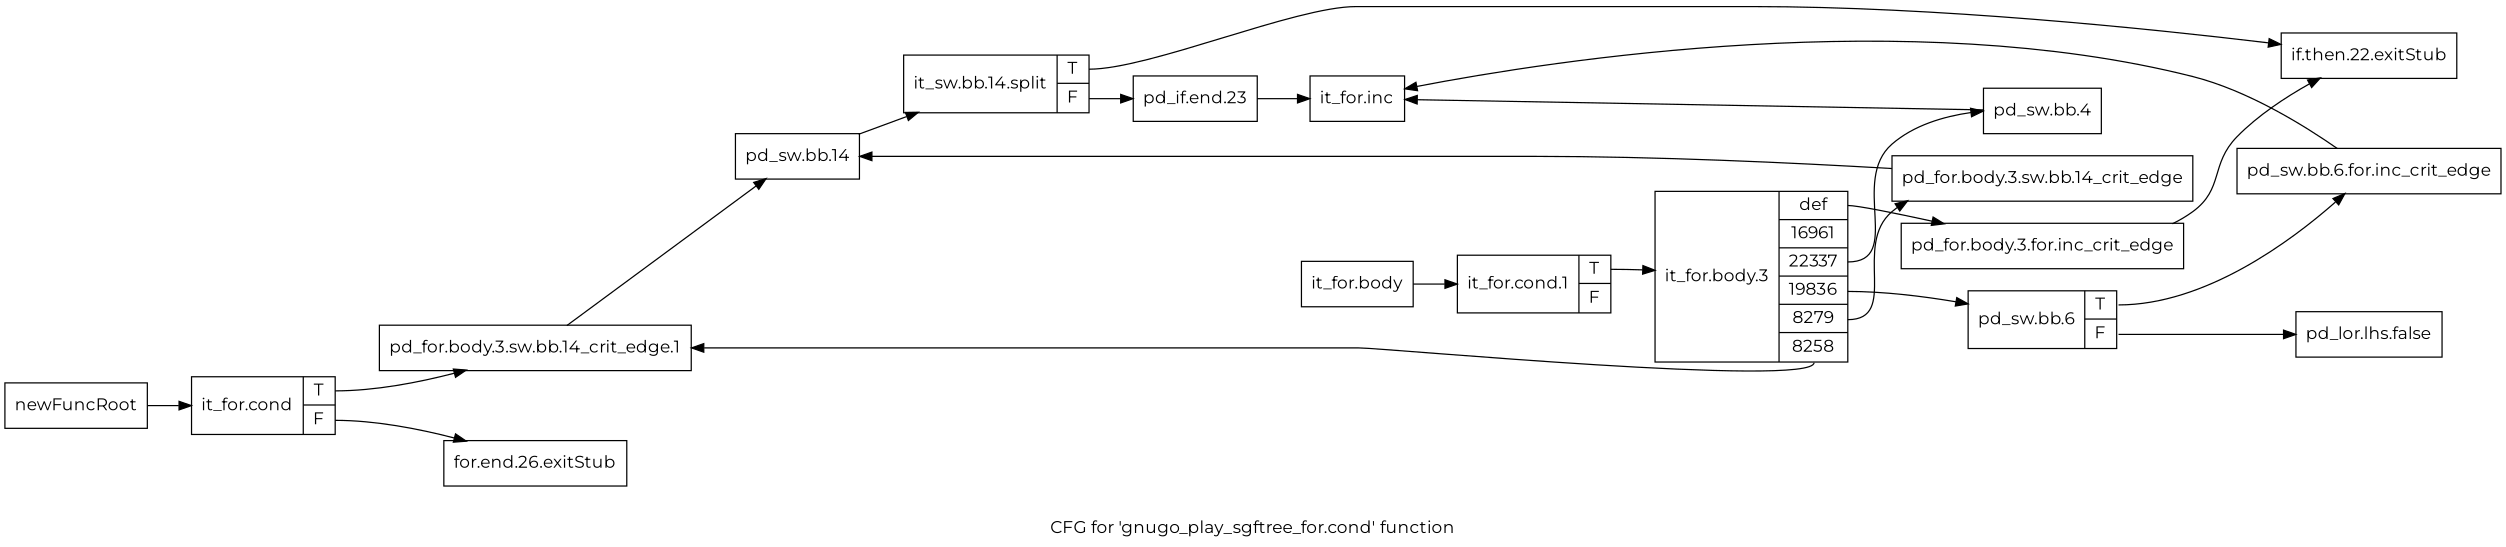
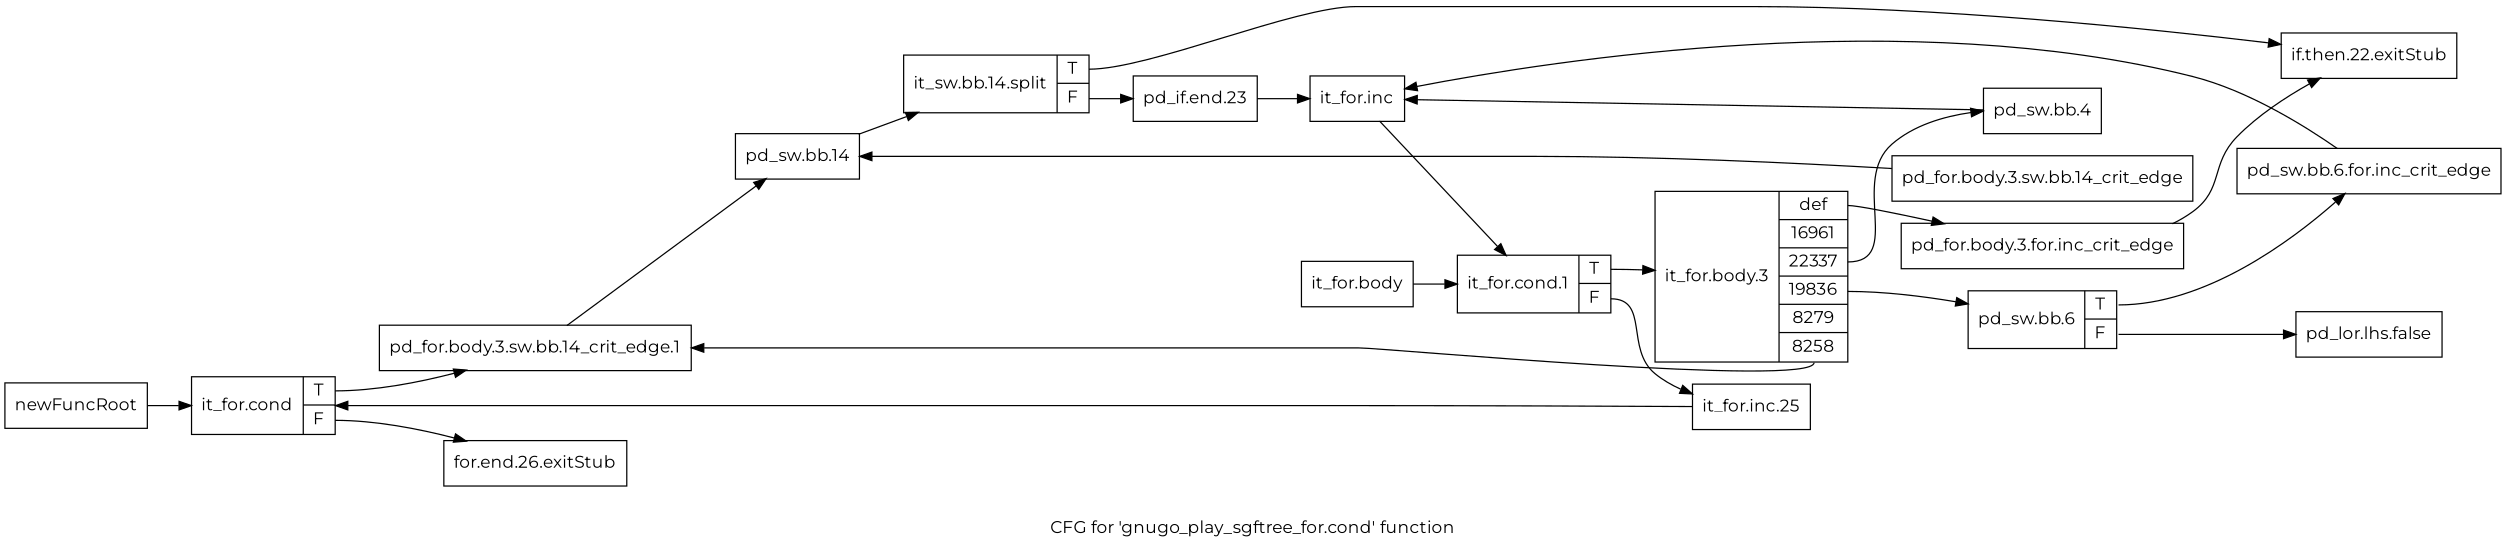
edge "it_for.inc" -> "it_for.cond.1": added
edge "it_for.body.3" -> "pd_for.body.3.sw.bb.14_crit_edge": removed
node "it_for.inc.25": added
